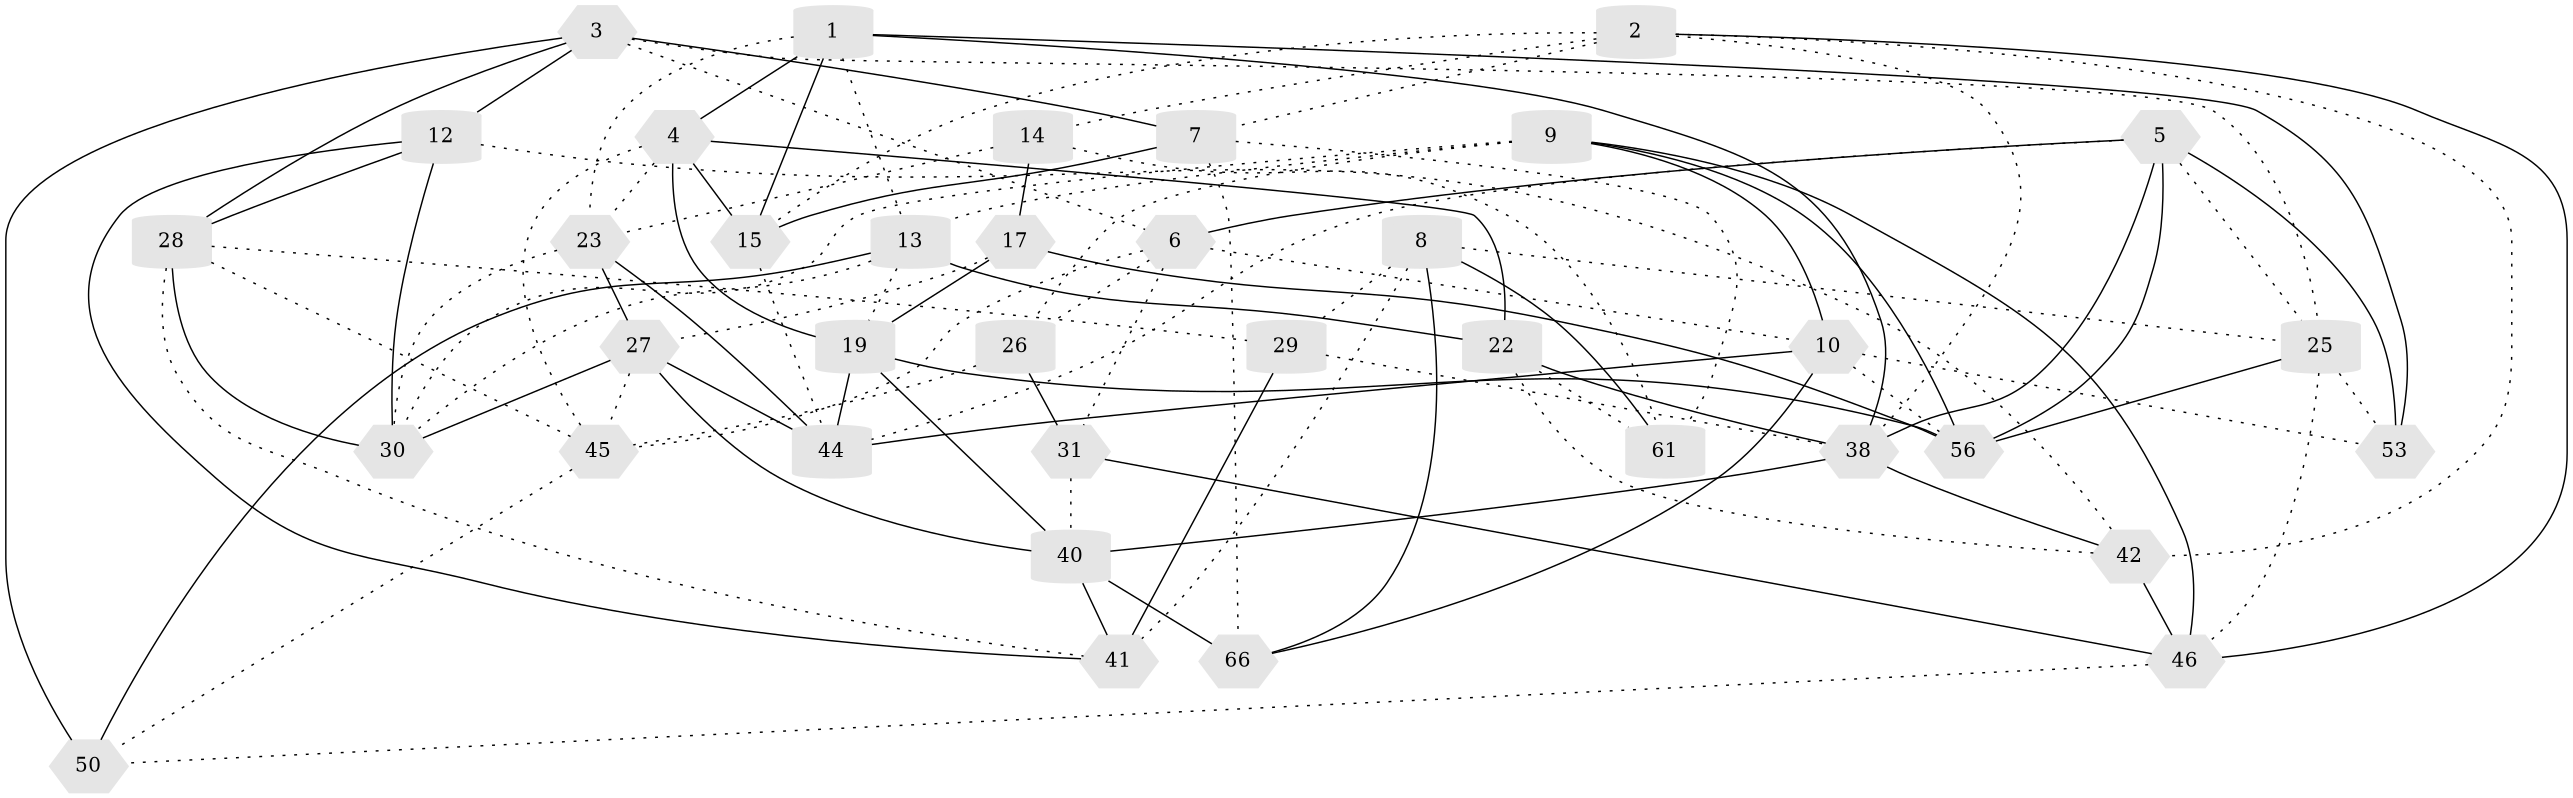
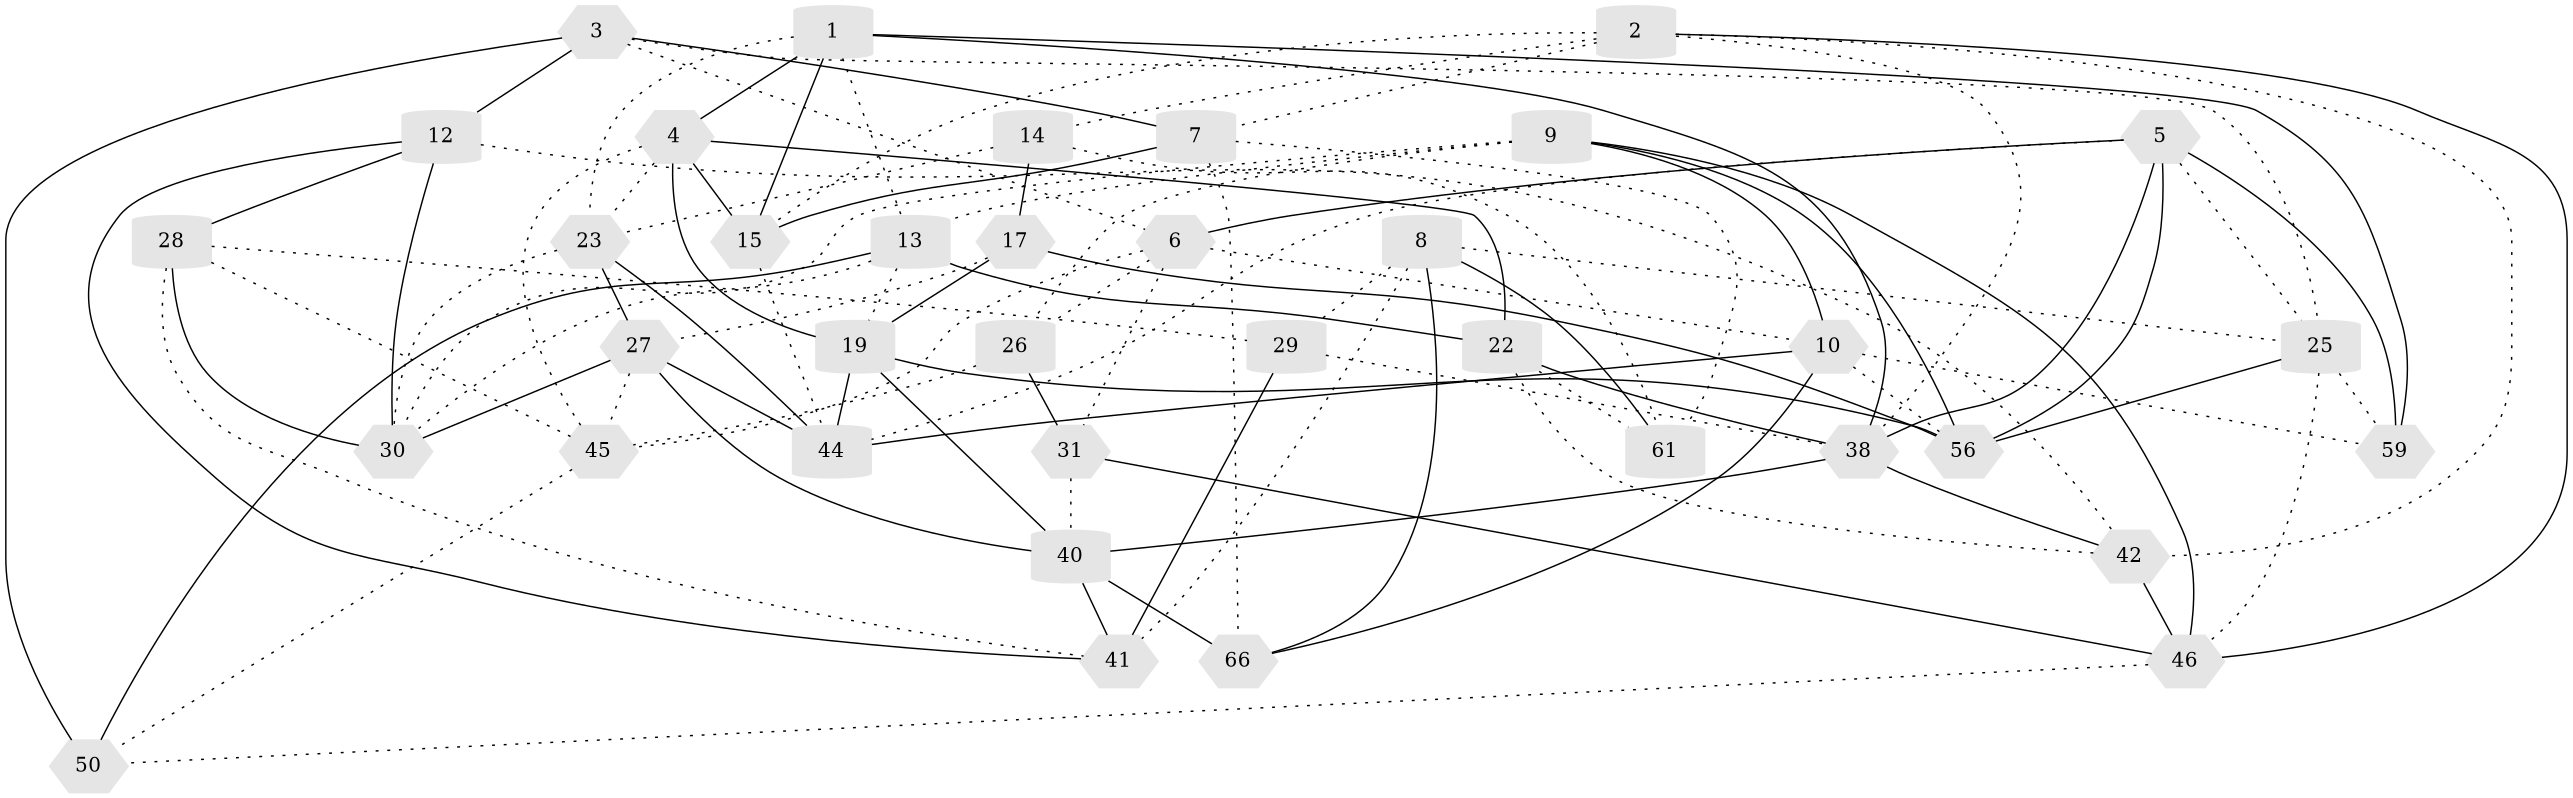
edge "3" -- "28": removed
node "53": label "53" -> "59"
